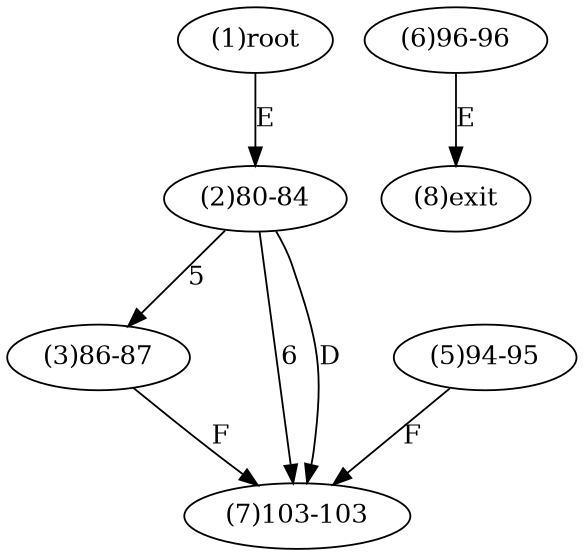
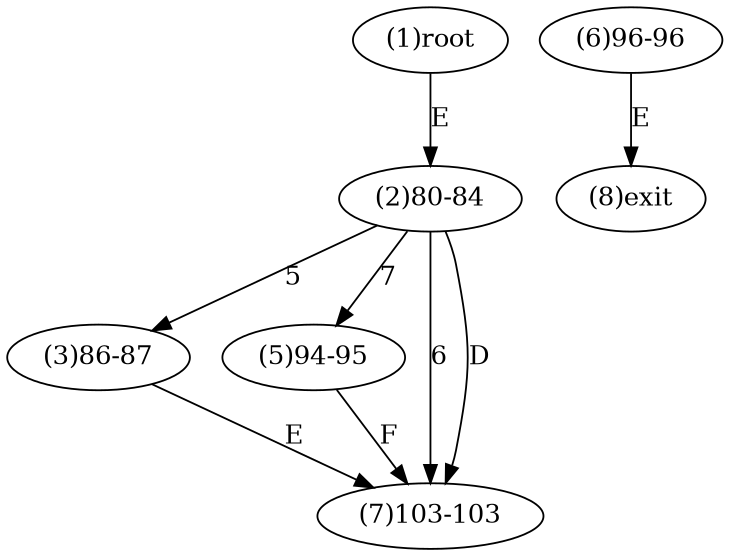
edge "(2)80-84" -> "(5)94-95": added, label "7"
edge "(3)86-87" -> "(7)103-103": label "F" -> "E"
